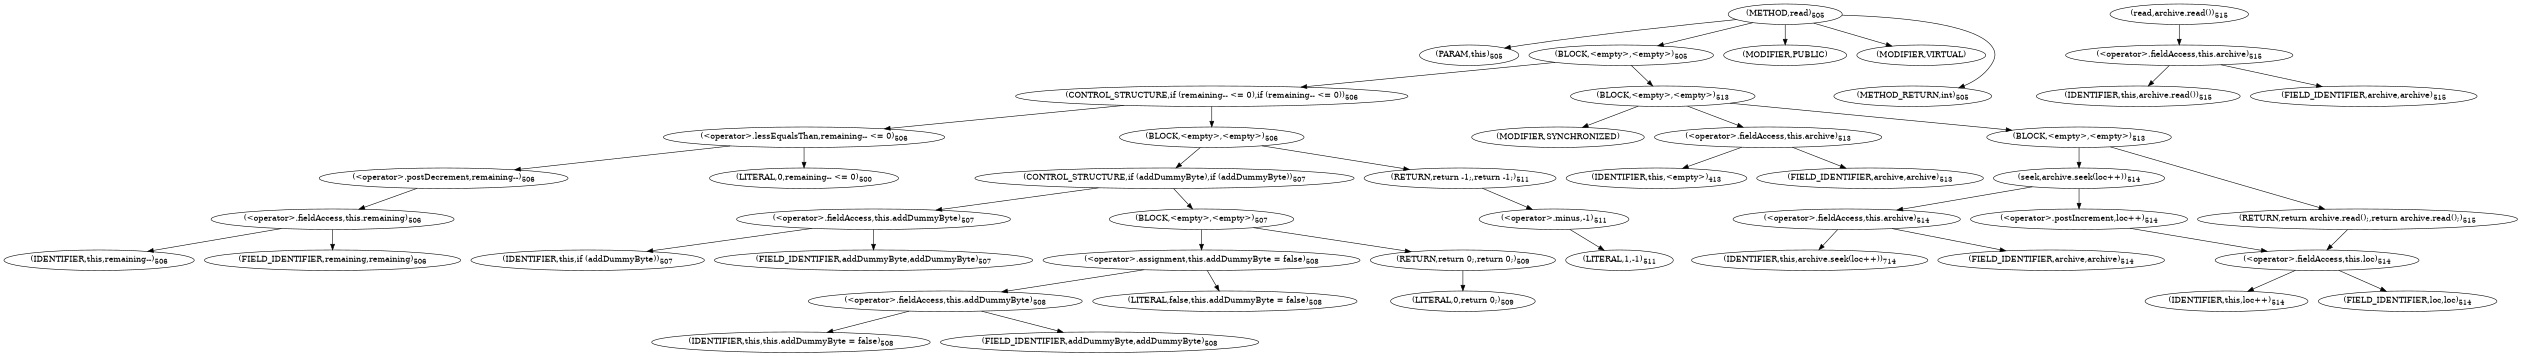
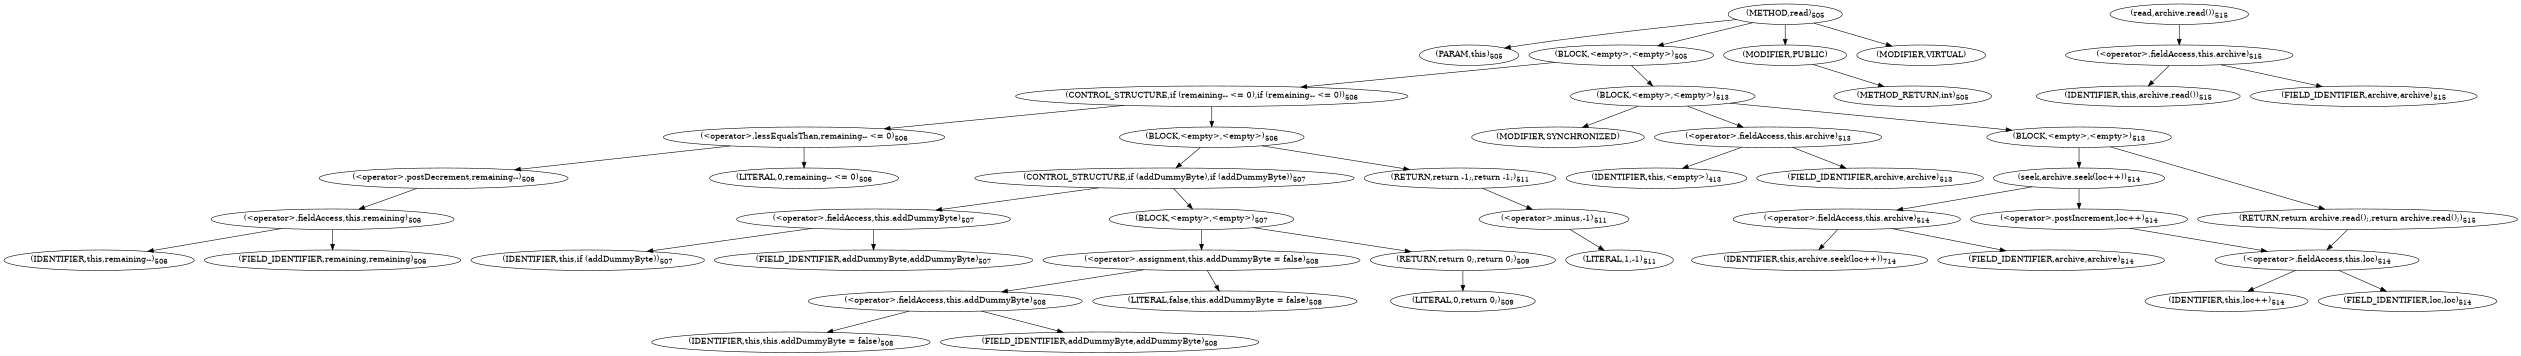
edge "(METHOD,read)" -> "(METHOD_RETURN,int)": now "(MODIFIER,PUBLIC)" -> "(METHOD_RETURN,int)"
node "(LITERAL,0,remaining-- <= 0)": text "500" -> "506"
